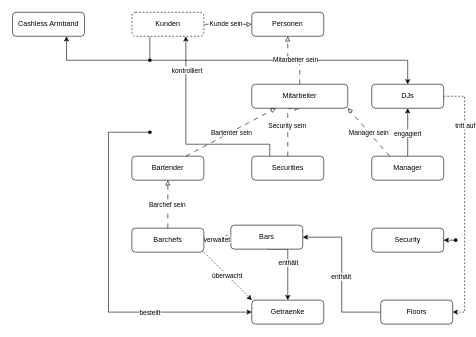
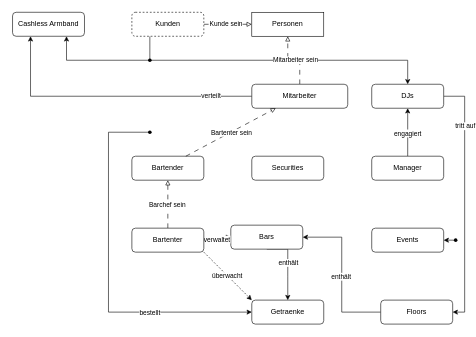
node "Personen": shape rounded rectangle -> rectangle
edge "Mitarbeiter" -> "Cashless Armband": added, label "verteilt"
edge "Securities" -> "Kunden": removed, label "kontrolliert"
edge "Securities" -> "Mitarbeiter": removed, label "Security sein"
edge "Manager" -> "Mitarbeiter": removed, label "Manager sein"
edge "DJs" -> "Floors": style dashed -> solid
node "Barchefs": label "Barchefs" -> "Bartenter"
node "Security": label "Security" -> "Events"
